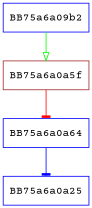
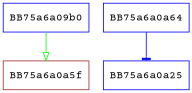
node "BB75a6a09b2": label "BB75a6a09b2" -> "BB75a6a09b0"
edge "BB75a6a0a5f" -> "BB75a6a0a64": removed
